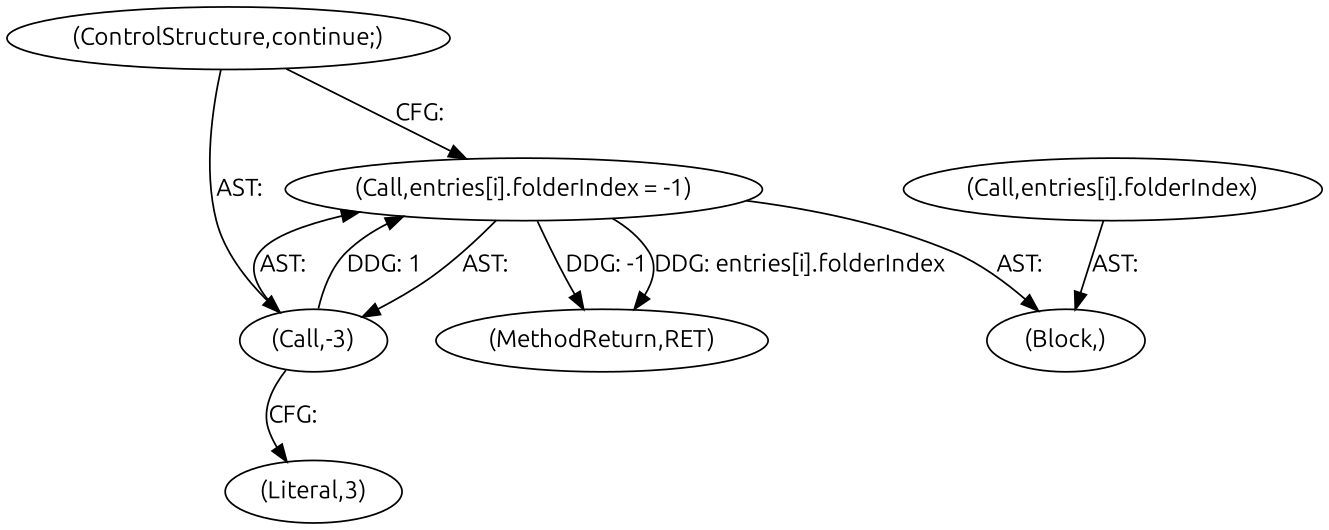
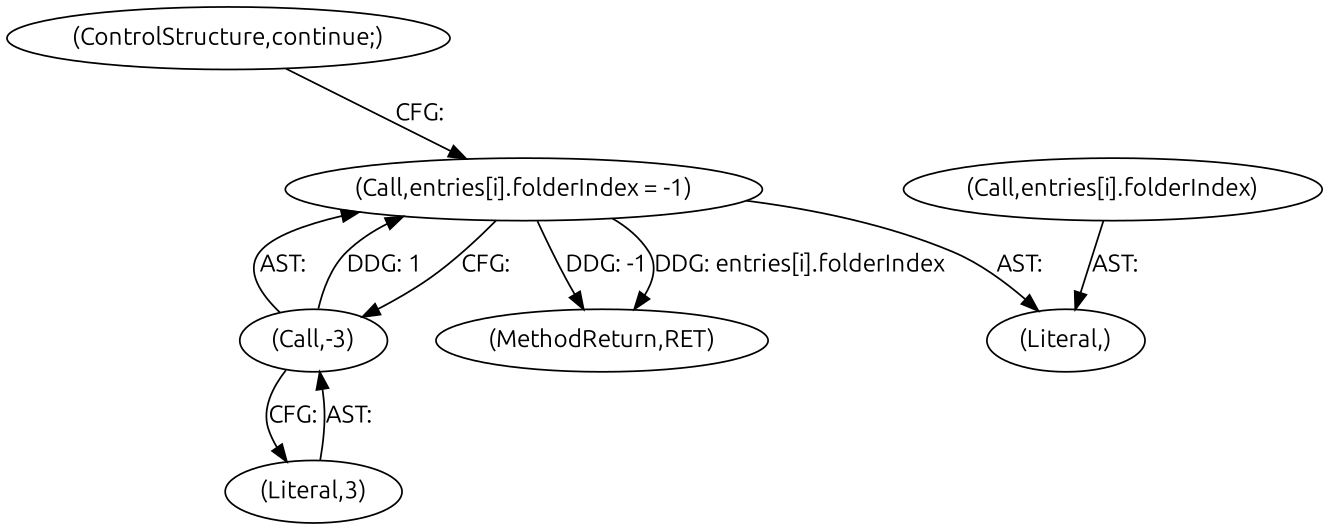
edge "(ControlStructure,continue;)" -> "(Call,-3)": now "(Literal,3)" -> "(Call,-3)"
edge "(Call,entries[i].folderIndex = -1)" -> "(Call,-3)": label "AST: " -> "CFG: "
node "(Block,)": label "(Block,)" -> "(Literal,)"
